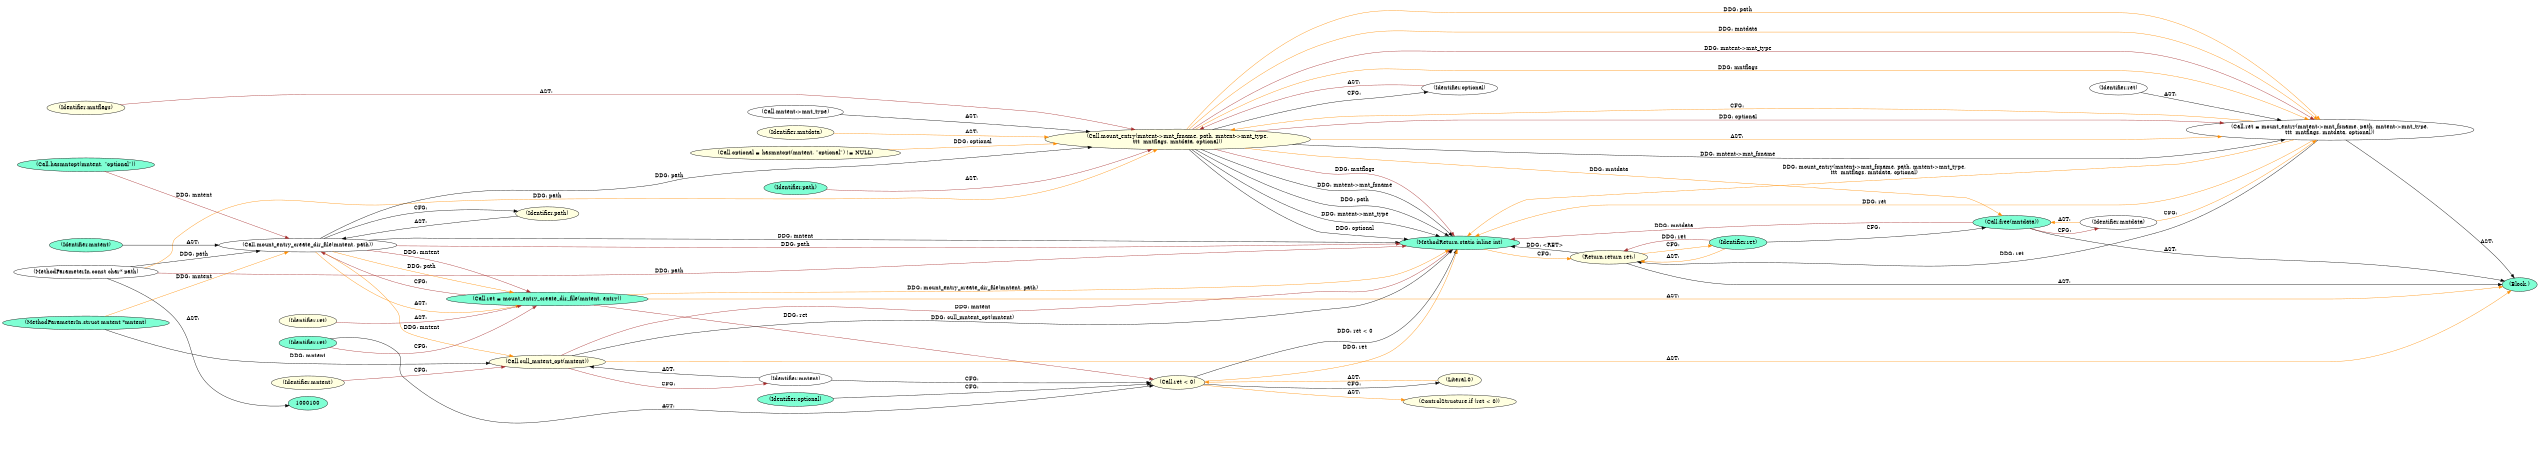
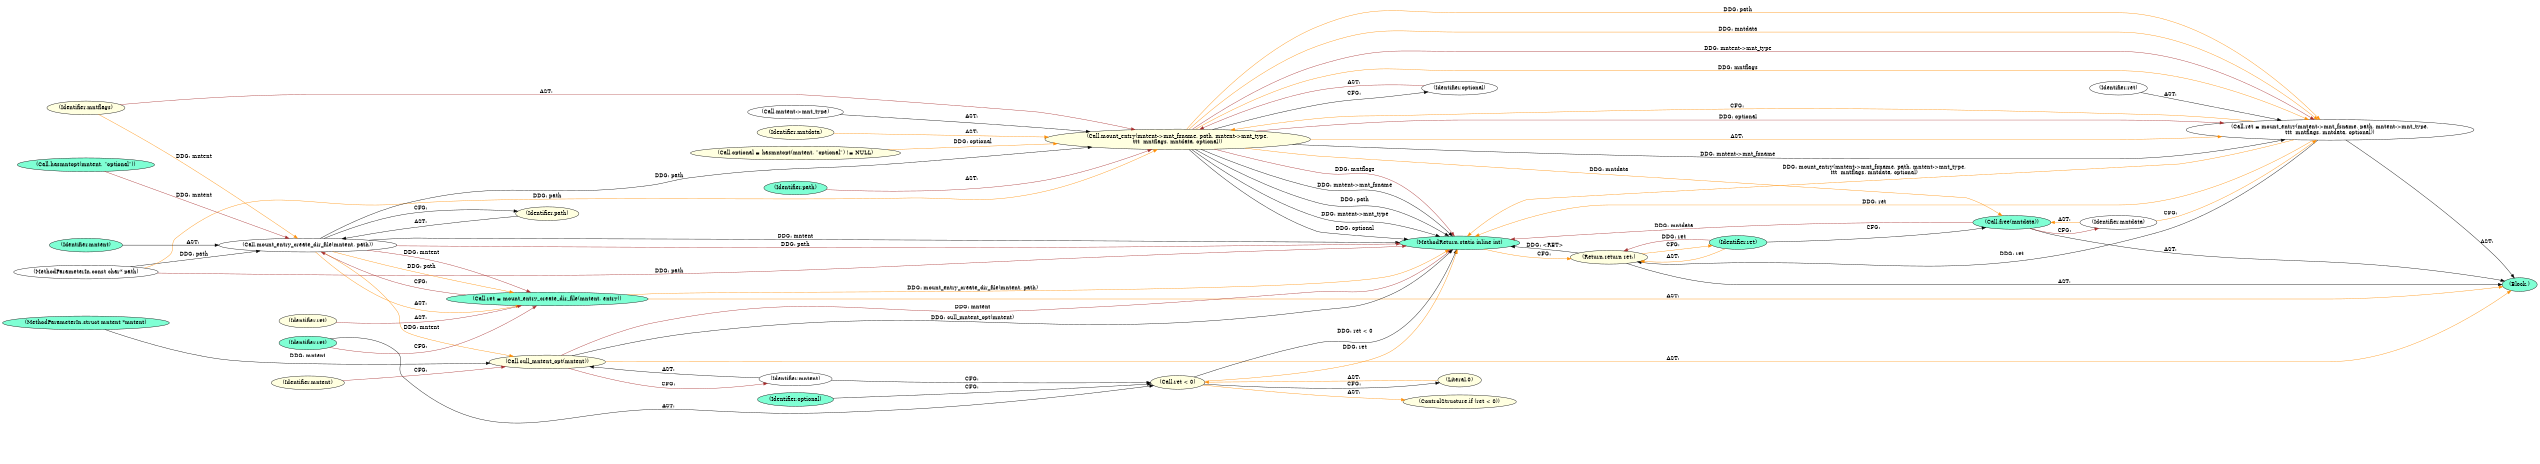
edge "(MethodParameterIn,struct mntent *mntent)" -> "(Call,mount_entry_create_dir_file(mntent, path))": now "(Identifier,mntflags)" -> "(Call,mount_entry_create_dir_file(mntent, path))"
edge "(Call,ret = mount_entry_create_dir_file(mntent, entry))" -> "(Call,ret < 0)": removed, label "DDG: ret"
node "1000100": removed
